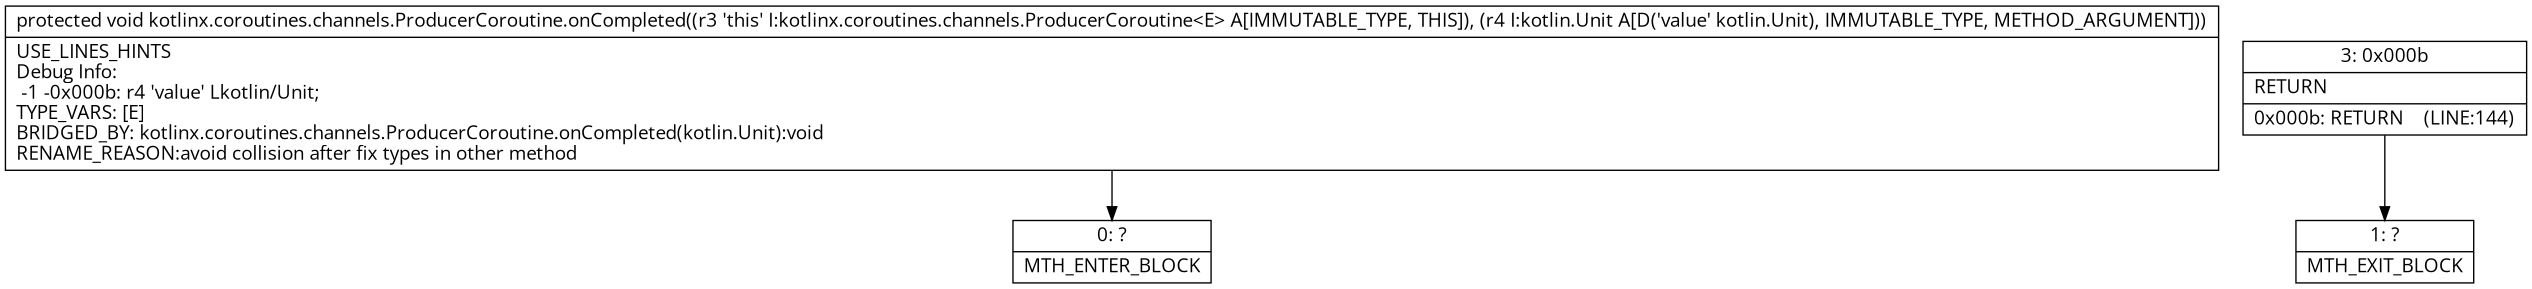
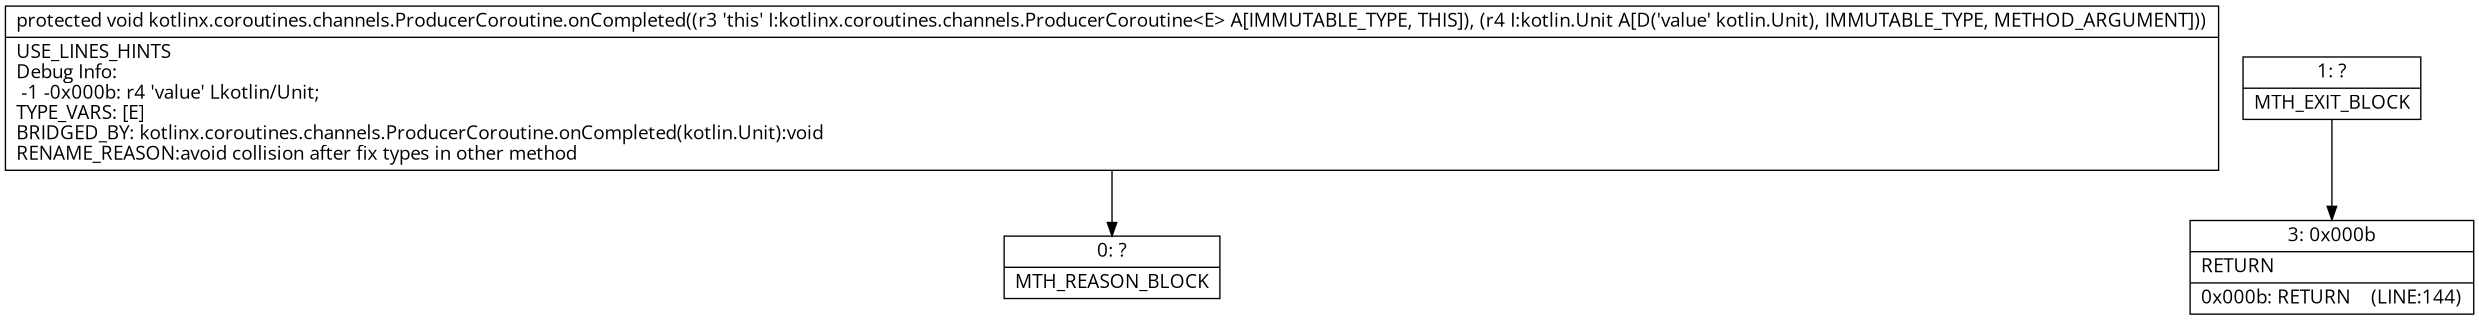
edge "3: 0x000b" -> "1: ?": reversed
node "0: ?": text "MTH_ENTER_BLOCK" -> "MTH_REASON_BLOCK"
